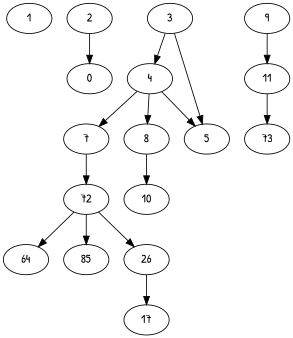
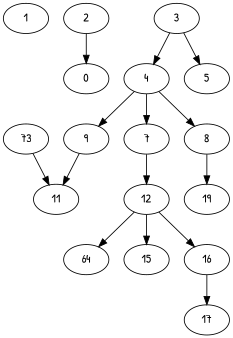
edge "11" -> "73": reversed
edge "4" -> "5": now "4" -> "9"
node "72": label "72" -> "12"
node "10": label "10" -> "19"
node "85": label "85" -> "15"
node "26": label "26" -> "16"
